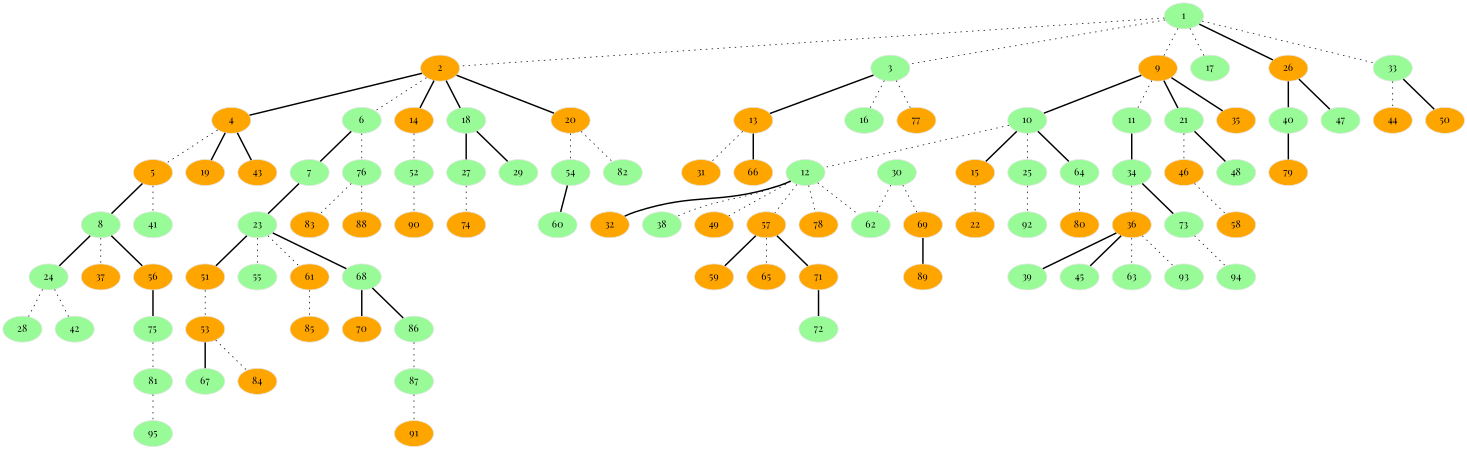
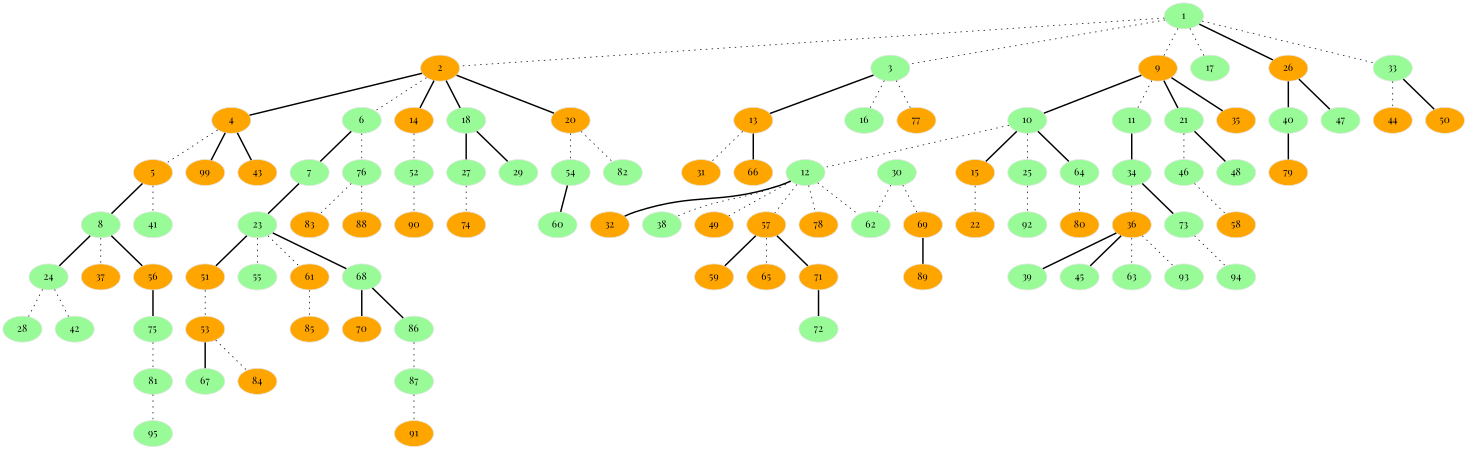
node "19": label "19" -> "99"
node "46": fillcolor orange -> palegreen
